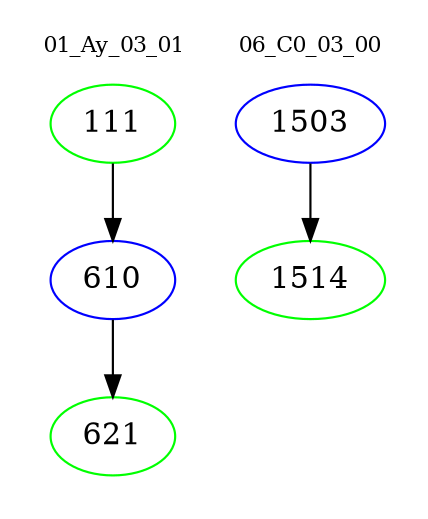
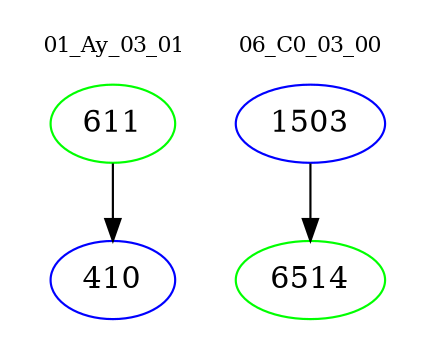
node "111": label "111" -> "611"
node "610": label "610" -> "410"
node "1514": label "1514" -> "6514"
node "621": removed
